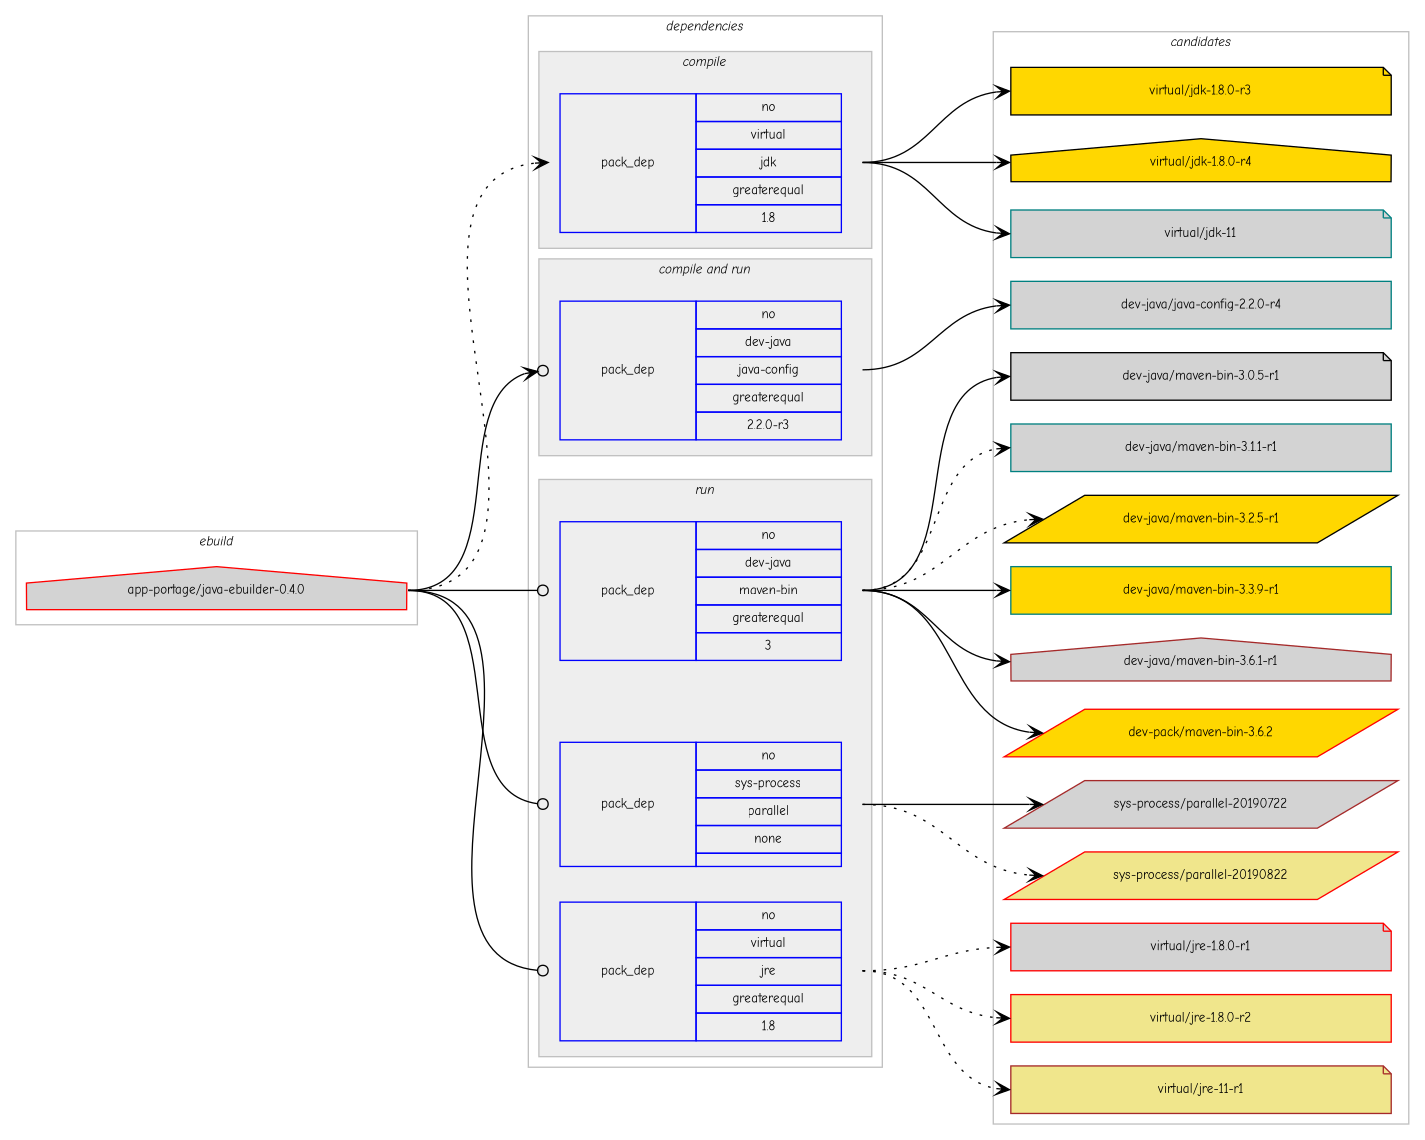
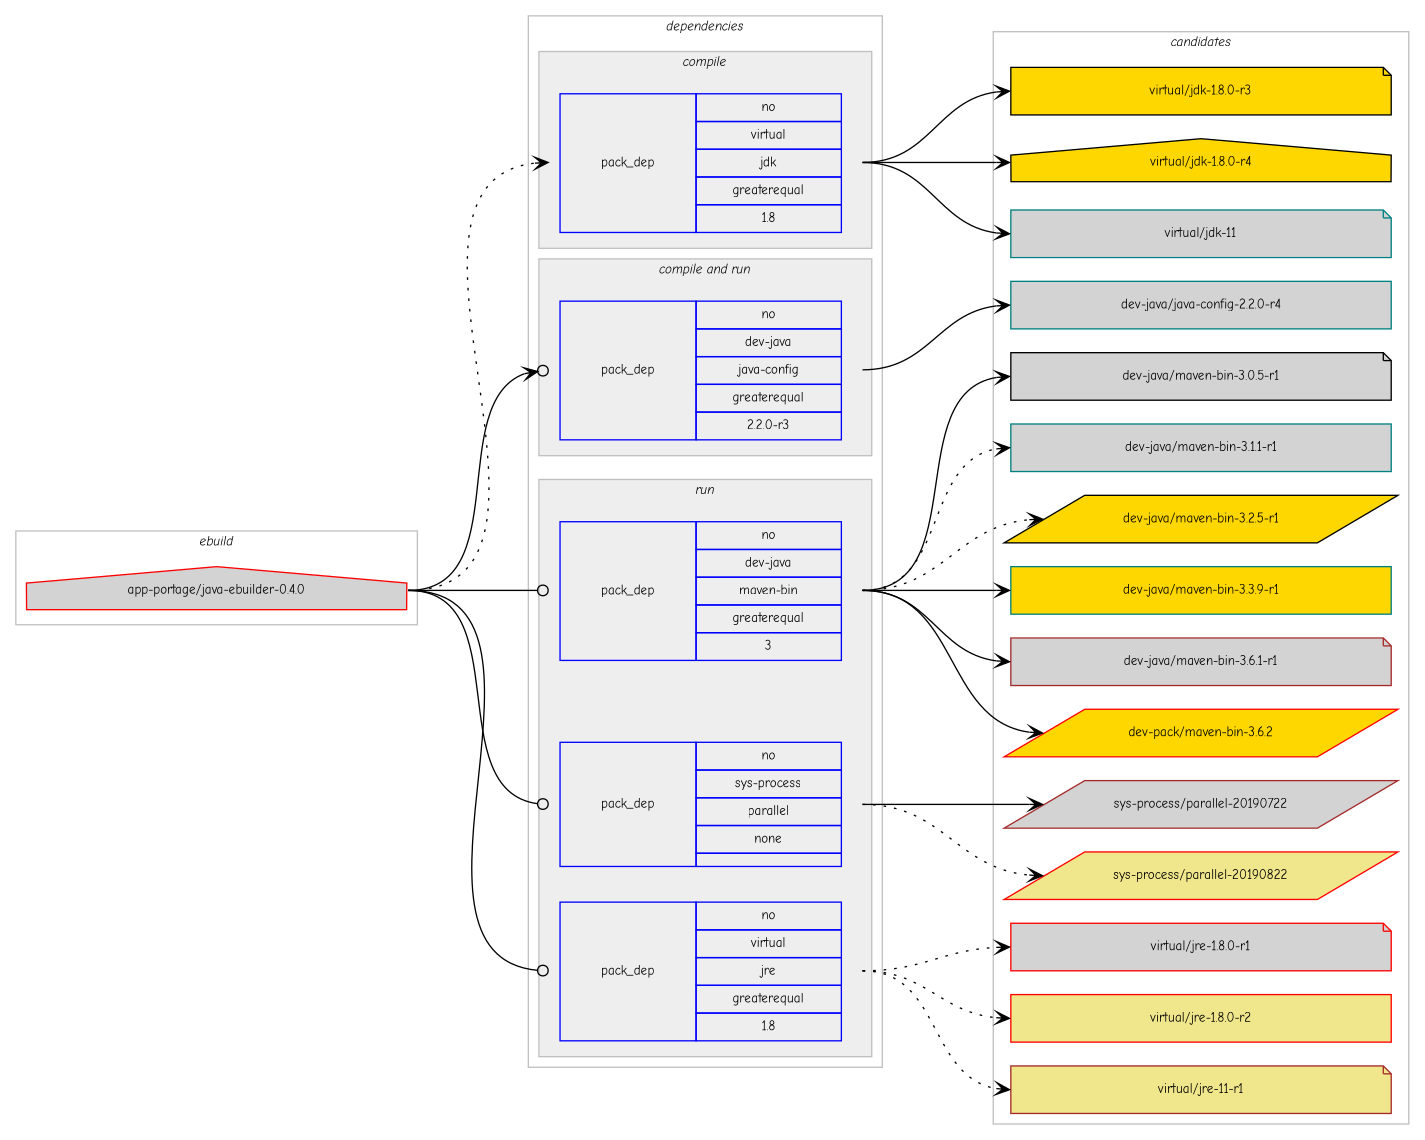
node "dev-java/maven-bin-3.6.1-r1": shape house -> note
